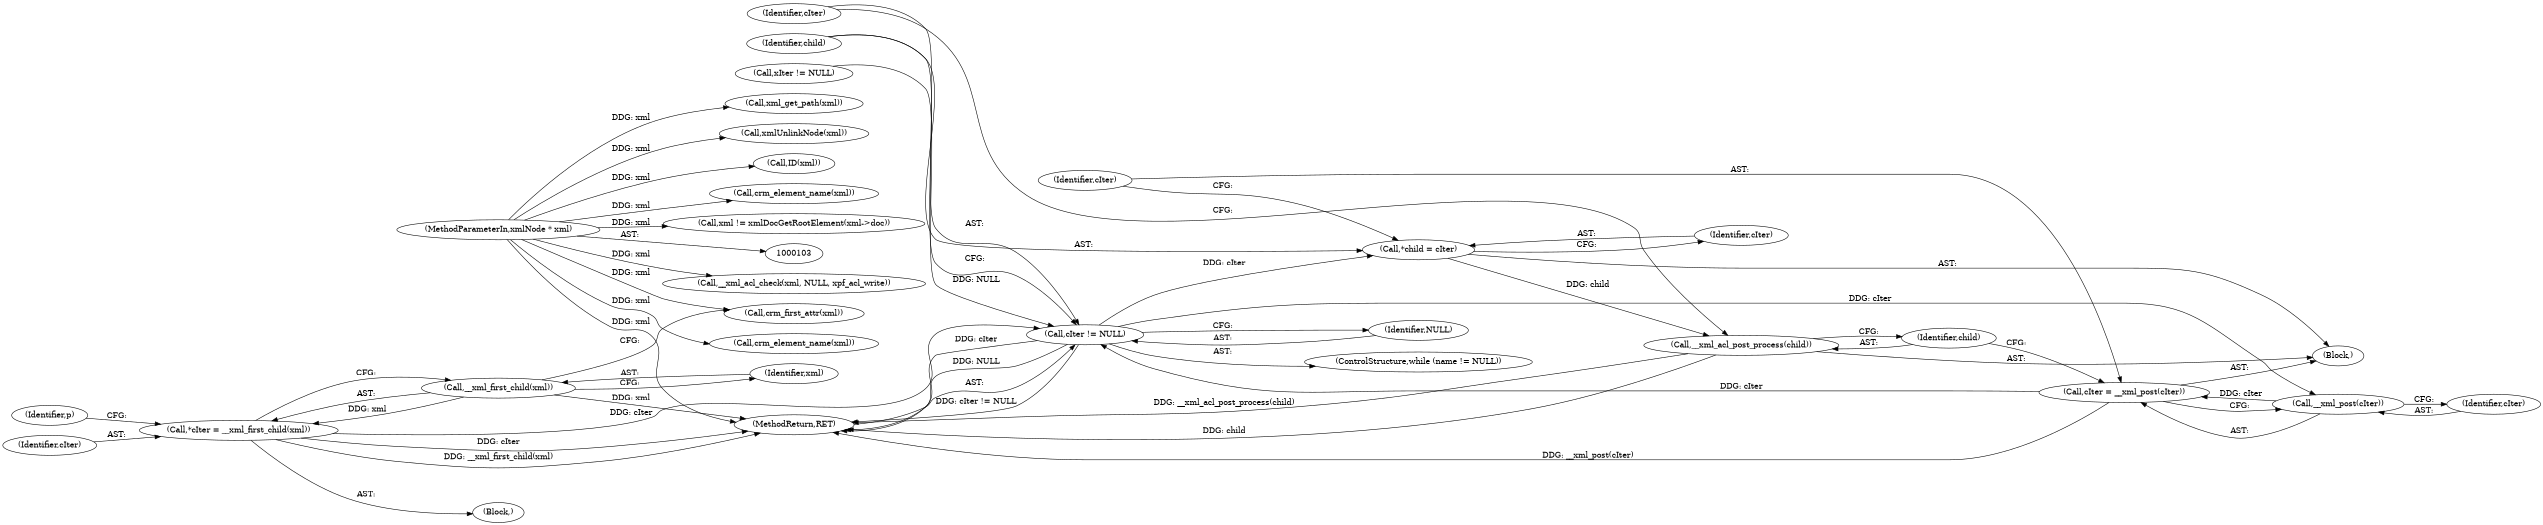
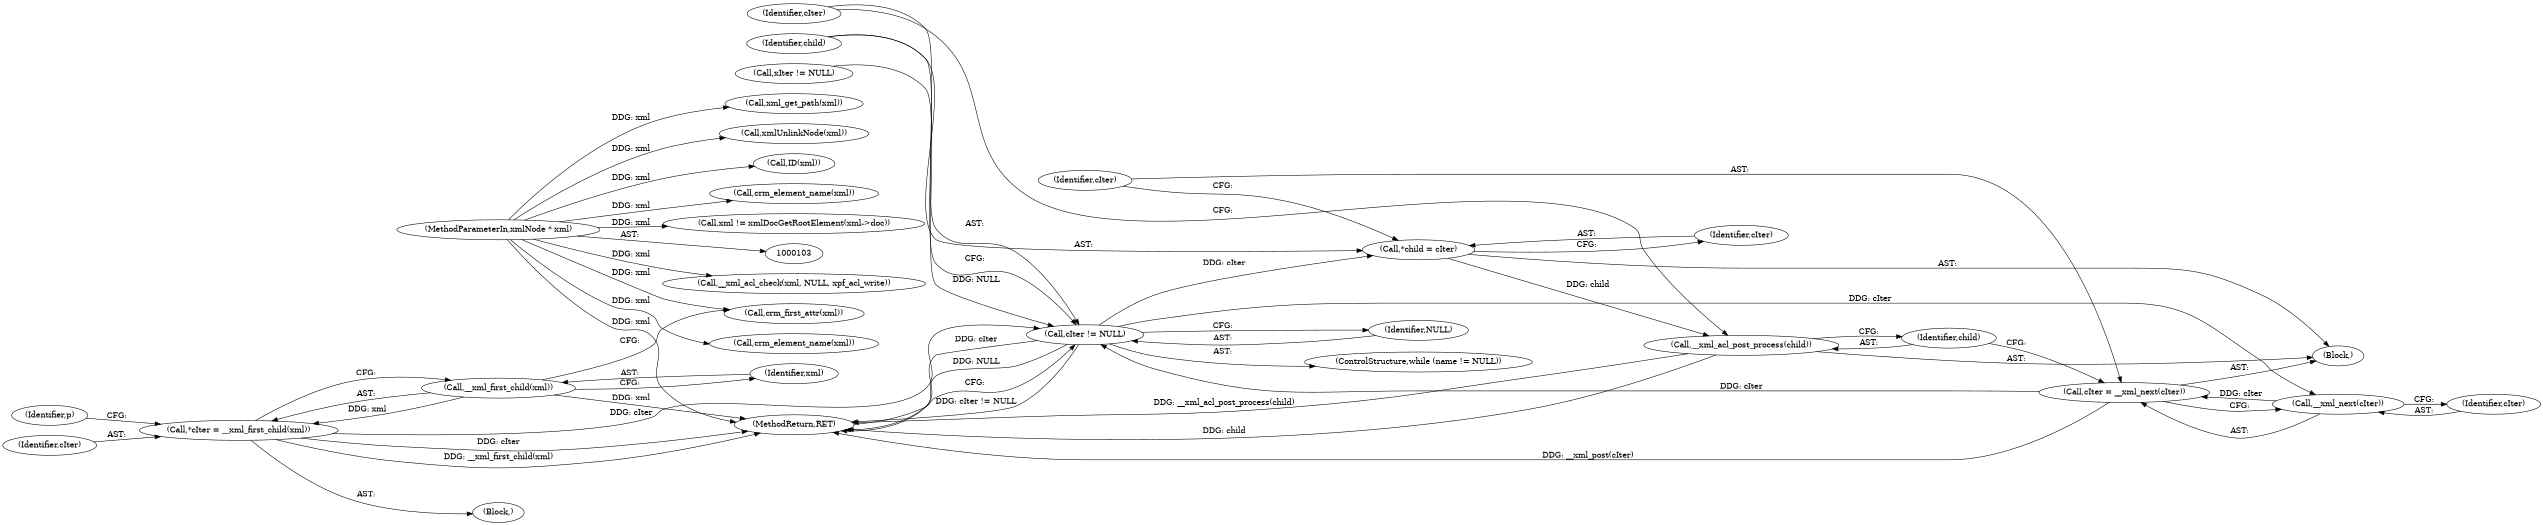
edge "(MethodReturn,RET)" -> "(Call,cIter != NULL)": label "AST: " -> "CFG: "
node "(Call,cIter = __xml_post(cIter))": label "(Call,cIter = __xml_post(cIter))" -> "(Call,cIter = __xml_next(cIter))"
node "(Call,__xml_post(cIter))": label "(Call,__xml_post(cIter))" -> "(Call,__xml_next(cIter))"
